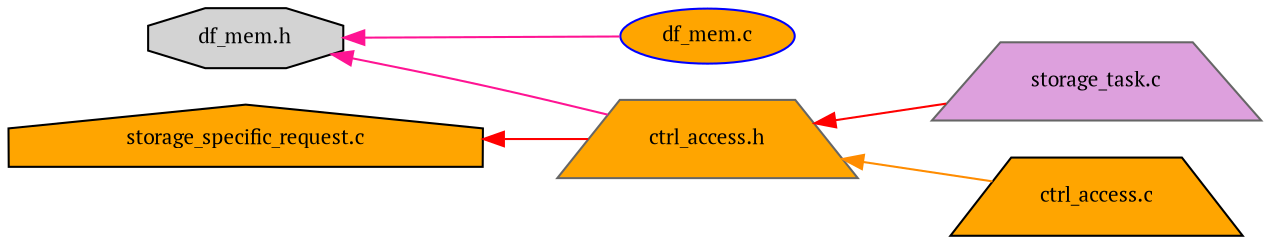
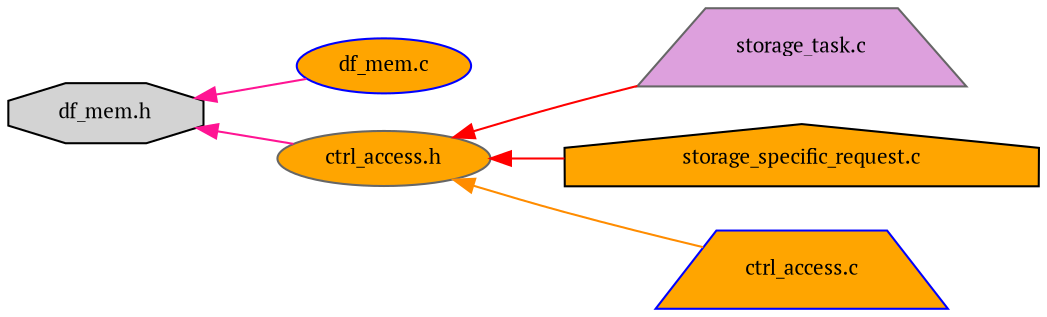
edge "ctrl_access.h" -> "storage_specific_request.c": reversed
node "ctrl_access.h": shape trapezium -> ellipse
node "ctrl_access.c": color black -> blue
